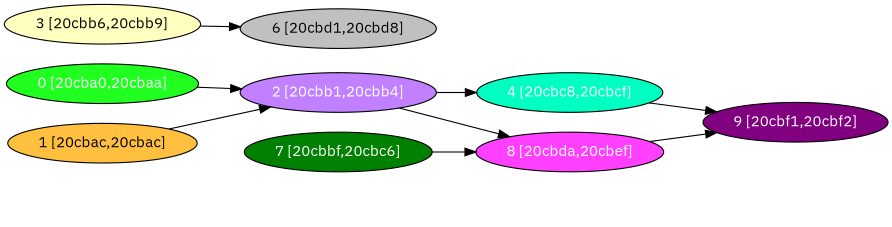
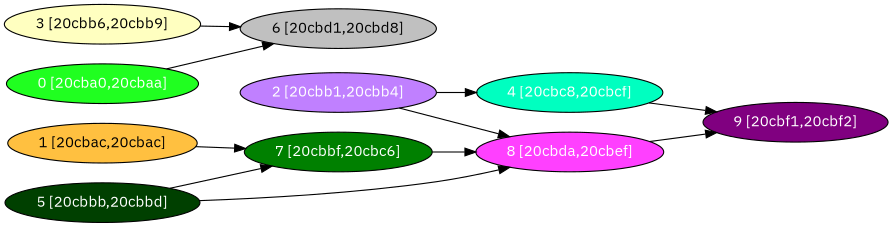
edge "0 [20cba0,20cbaa]" -> "2 [20cbb1,20cbb4]": now "0 [20cba0,20cbaa]" -> "6 [20cbd1,20cbd8]"
edge "1 [20cbac,20cbac]" -> "2 [20cbb1,20cbb4]": now "1 [20cbac,20cbac]" -> "7 [20cbbf,20cbc6]"
node "5 [20cbbb,20cbbd]": added
